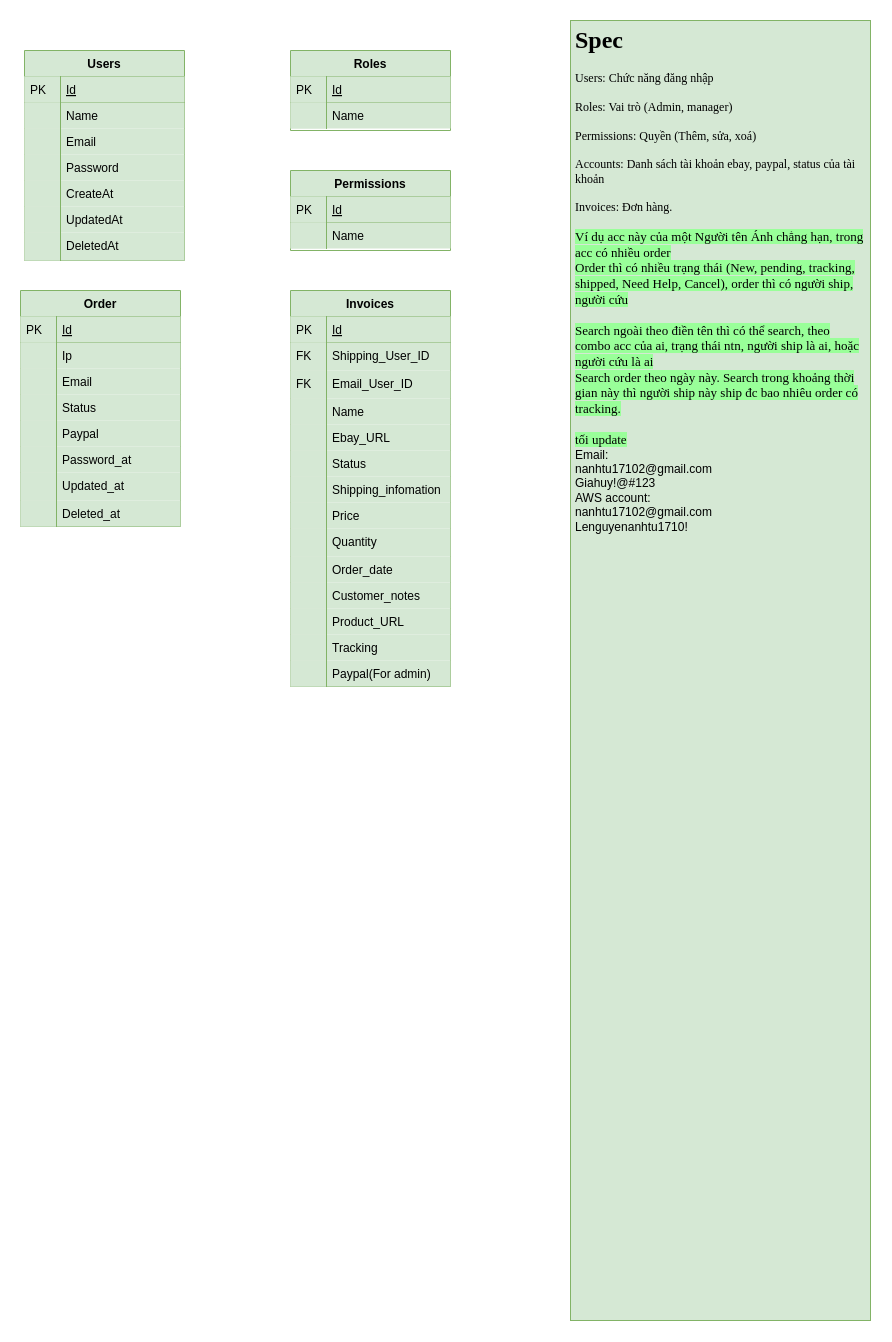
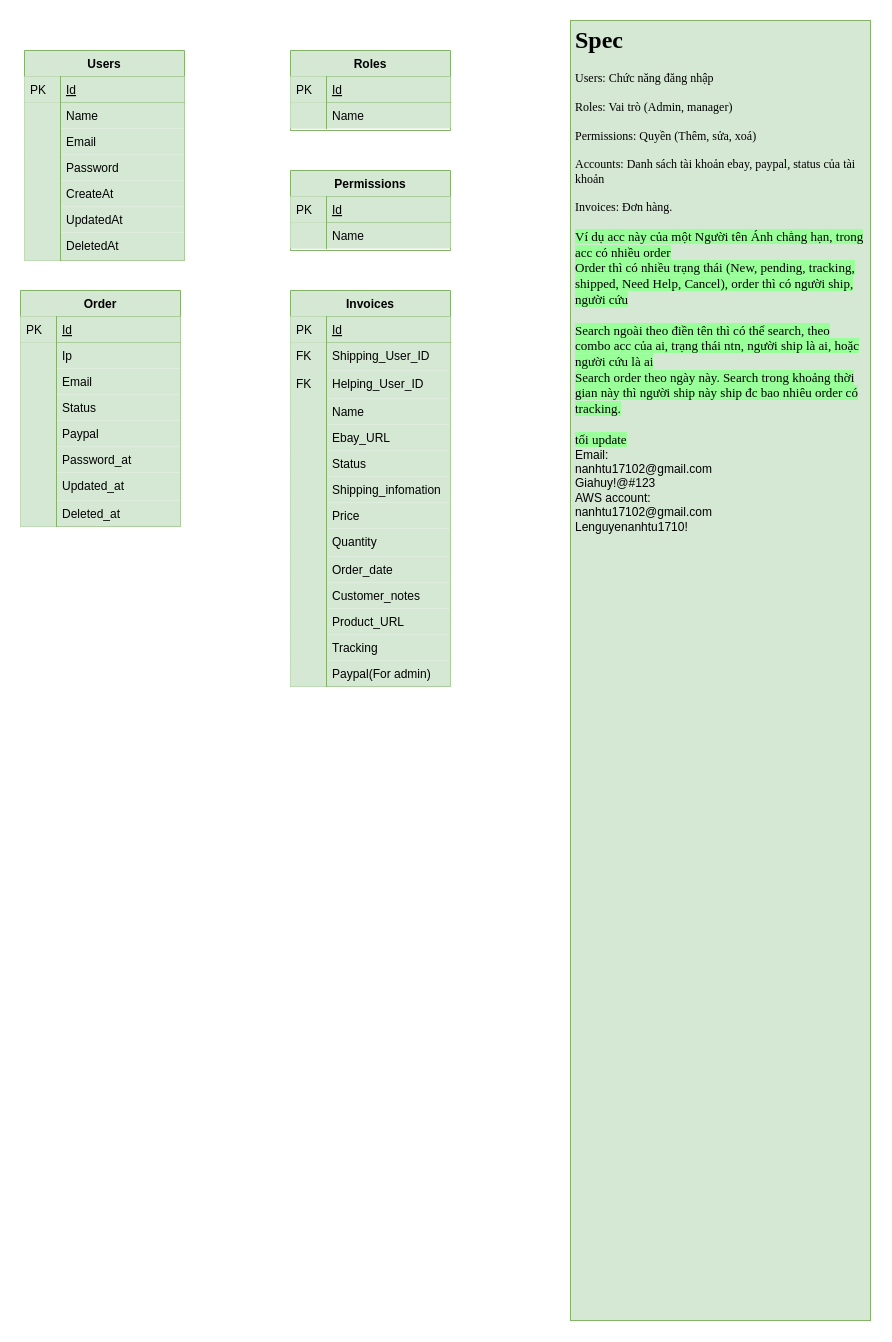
node "Email_User_ID": label "Email_User_ID" -> "Helping_User_ID"
